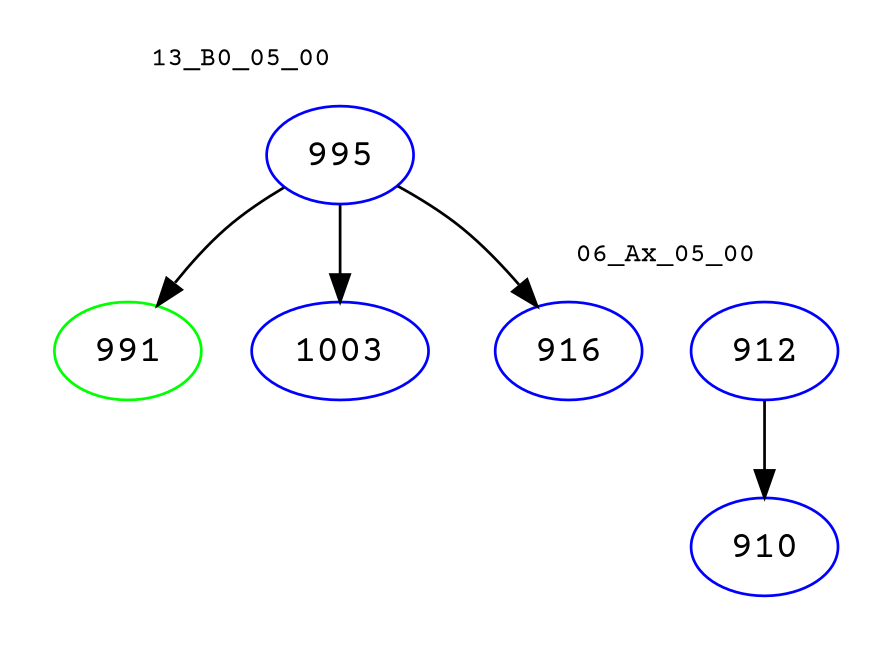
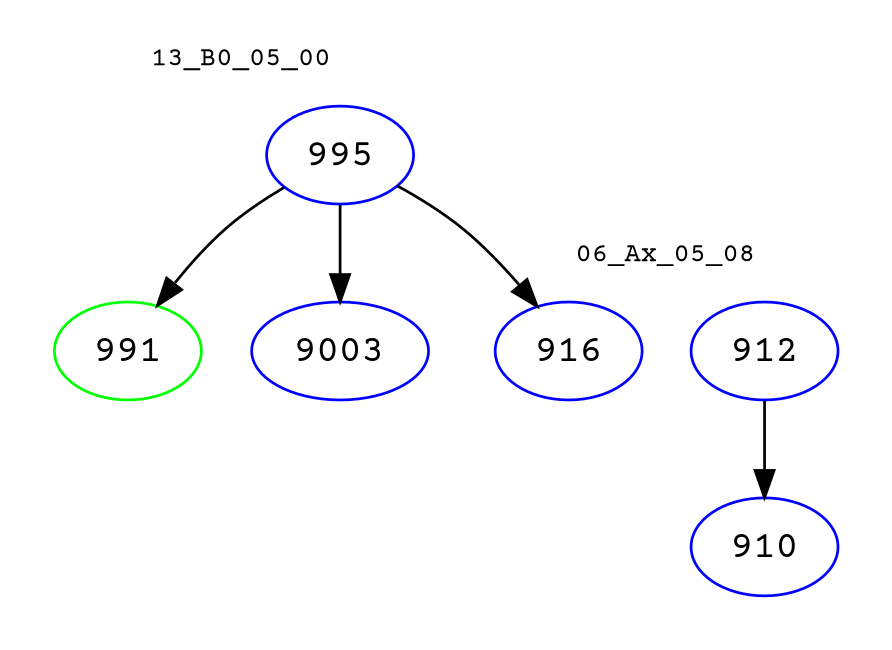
cluster "06_Ax_05_00": label "06_Ax_05_00" -> "06_Ax_05_08"
node "1003": label "1003" -> "9003"
